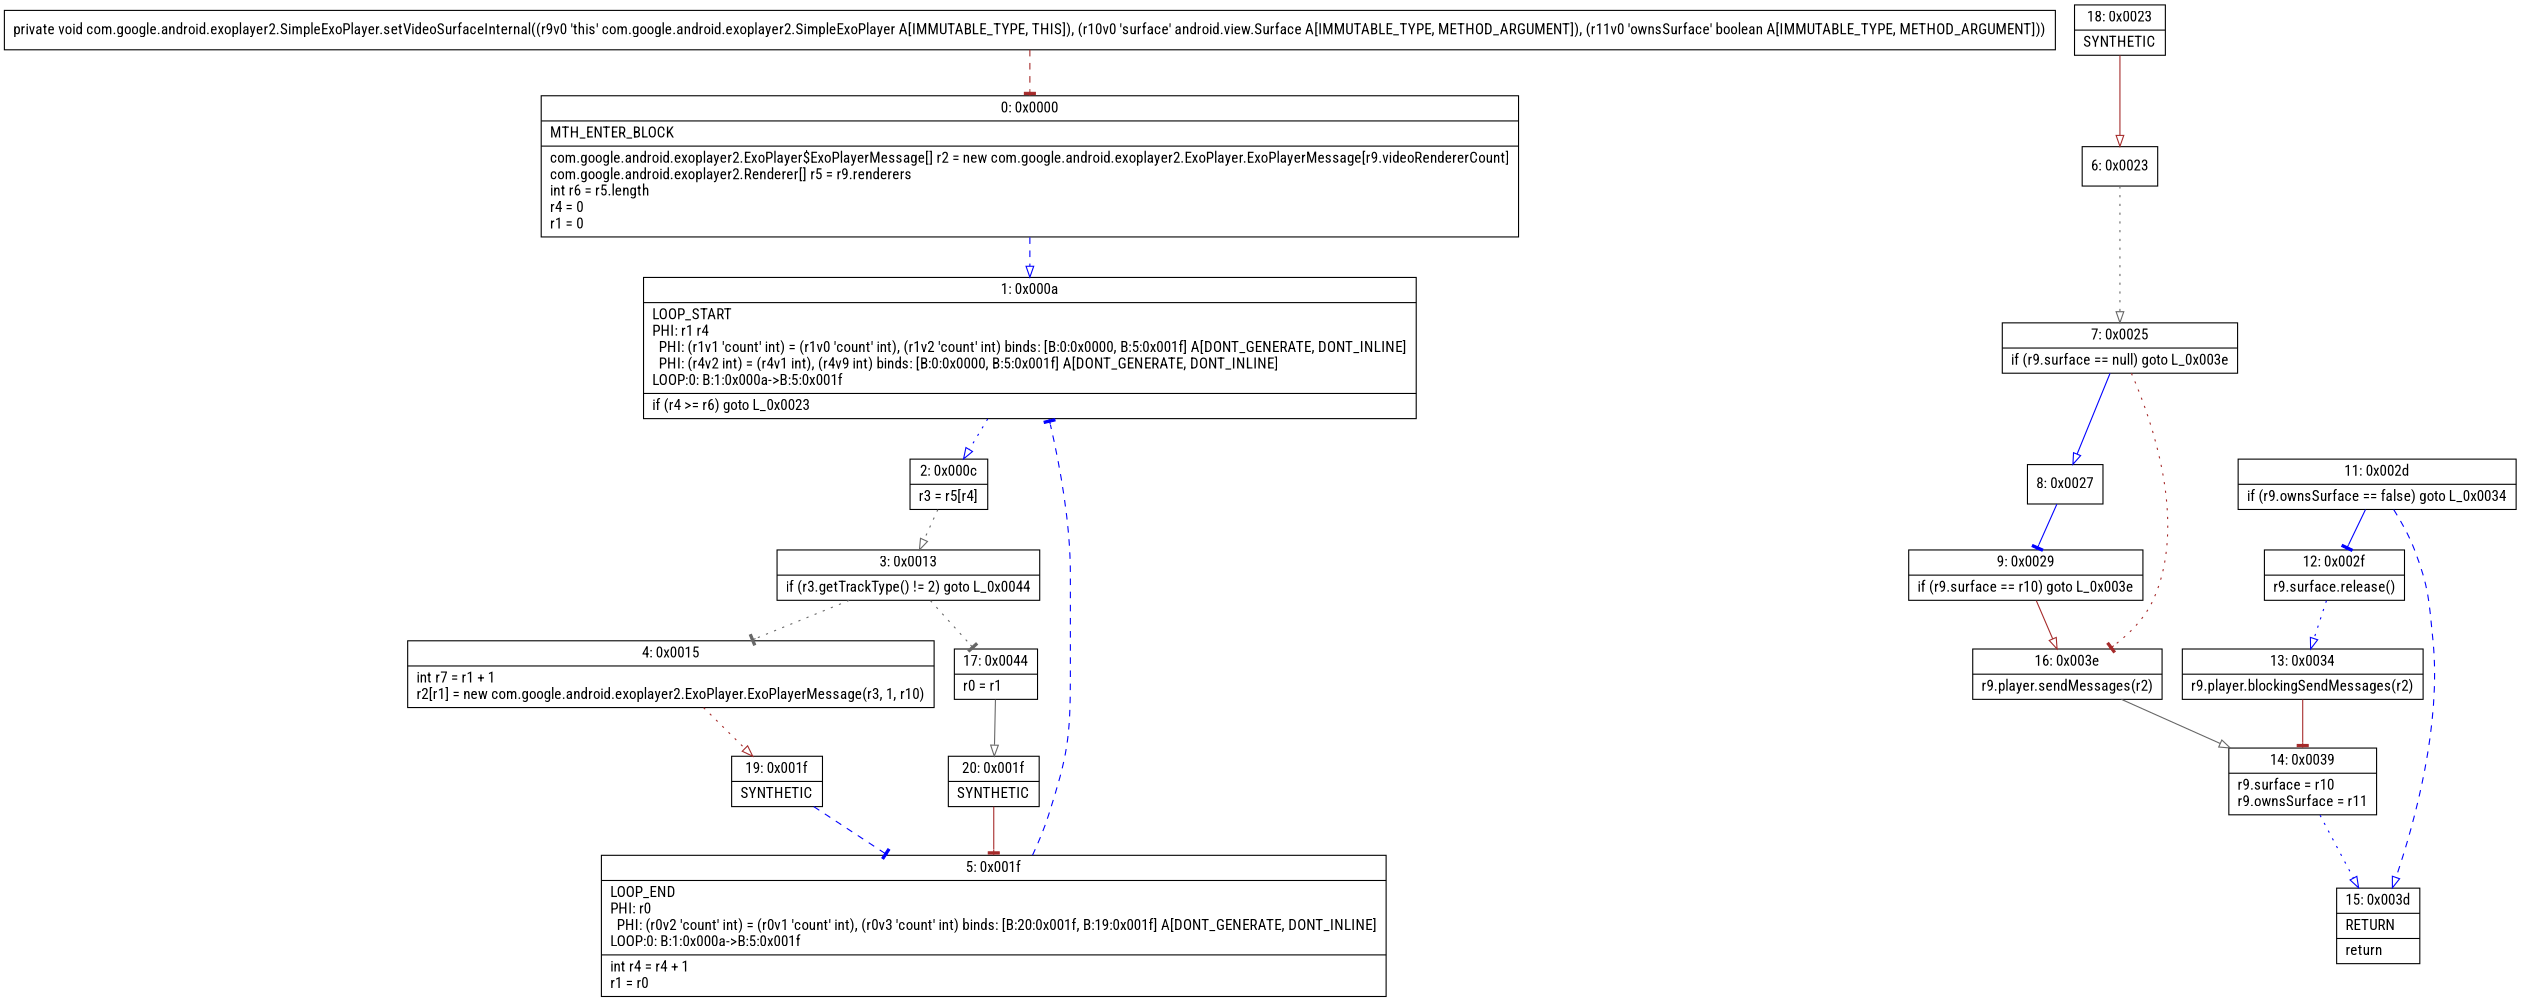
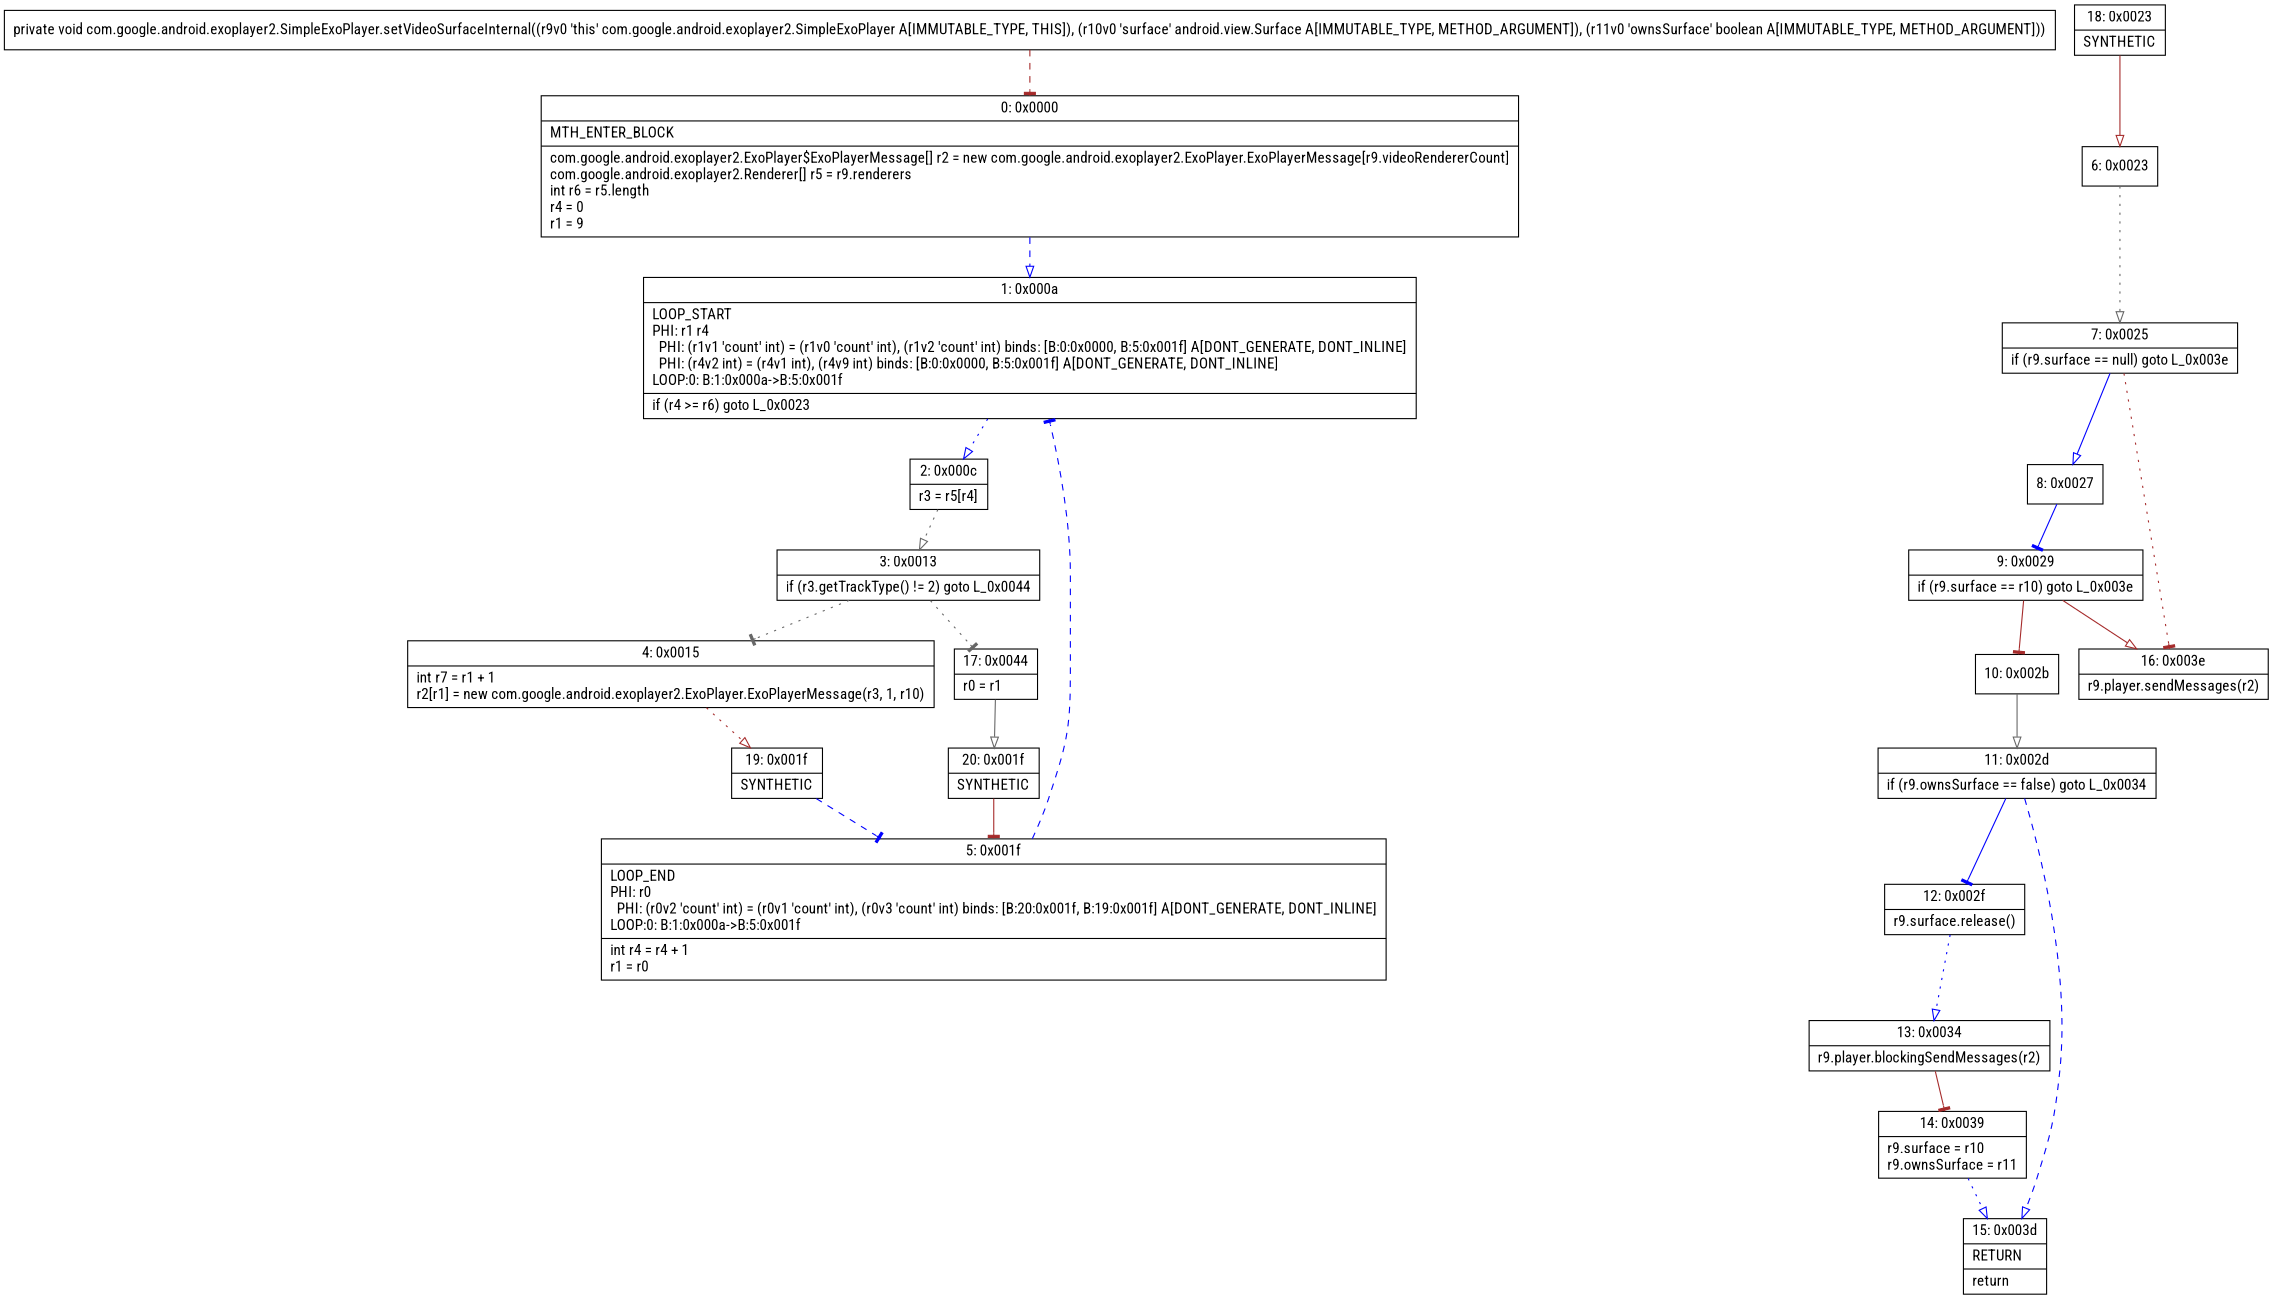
node "0: 0x0000": text "r1 = 0" -> "r1 = 9"
node "10: 0x002b": added
edge "16: 0x003e" -> "14: 0x0039": removed
